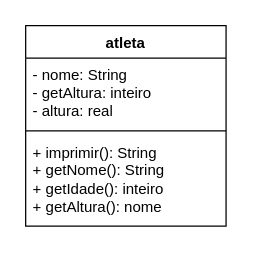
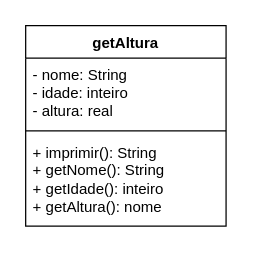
node "atleta": label "atleta" -> "getAltura"
node "- nome: String - getAltura: inteiro - altura: real": label "- nome: String - getAltura: inteiro - altura: real" -> "- nome: String - idade: inteiro - altura: real"
